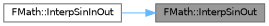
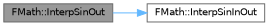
edge "FMath::InterpSinInOut" -> "FMath::InterpSinOut": reversed
